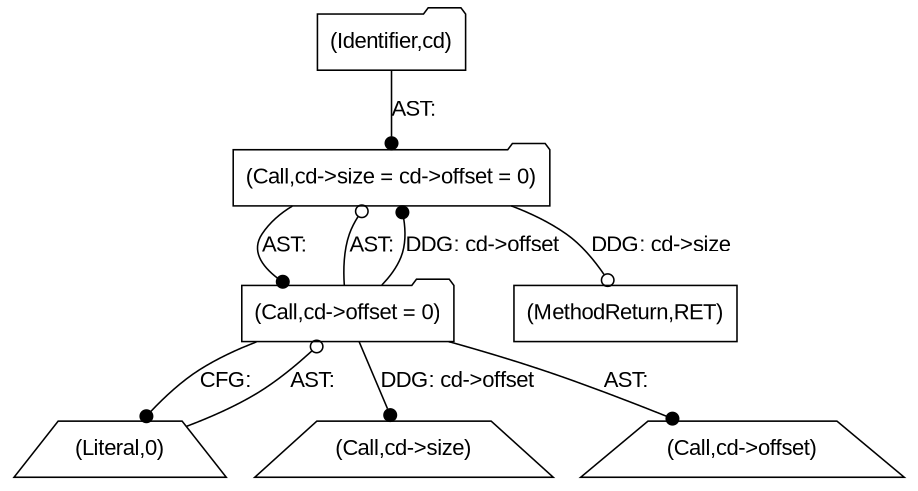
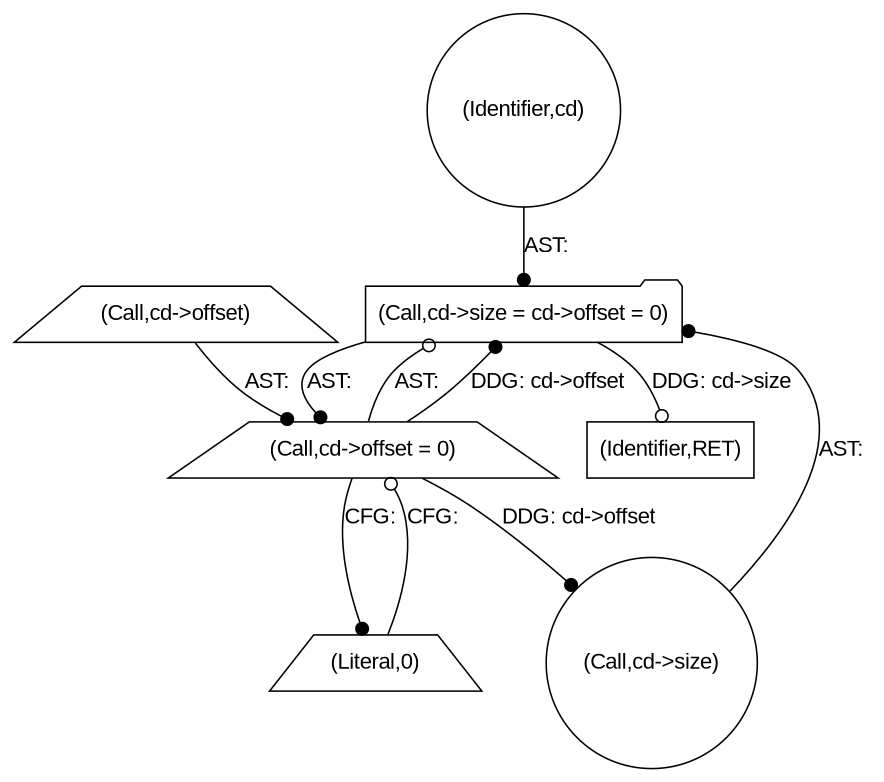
node "(Identifier,cd)": shape folder -> circle
node "(Call,cd->offset = 0)": shape folder -> trapezium
node "(MethodReturn,RET)": label "(MethodReturn,RET)" -> "(Identifier,RET)"
edge "(Call,cd->offset = 0)" -> "(Call,cd->offset)": reversed
edge "(Literal,0)" -> "(Call,cd->offset = 0)": label "AST: " -> "CFG: "
edge "(Call,cd->size)" -> "(Call,cd->size = cd->offset = 0)": added, label "AST:"
node "(Call,cd->size)": shape trapezium -> circle
